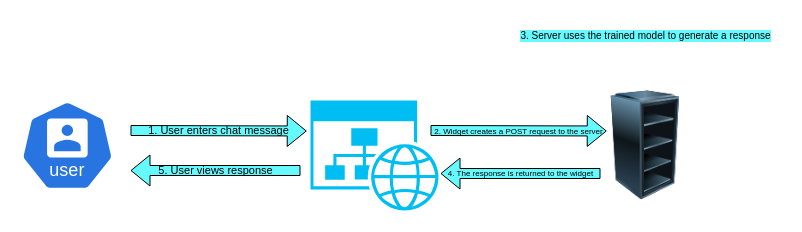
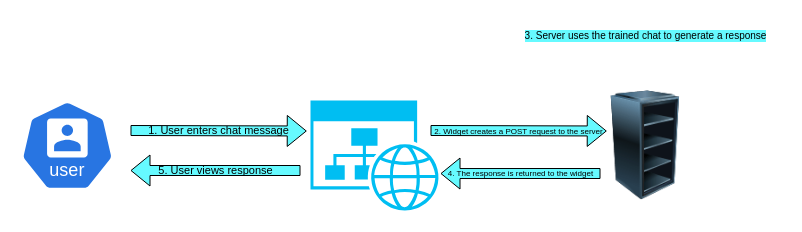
node "3. Server uses the trained model to generate a response": label "3. Server uses the trained model to generate a response" -> "3. Server uses the trained chat to generate a response"
